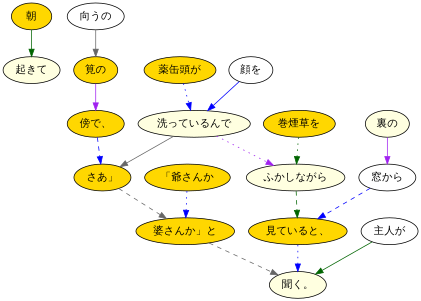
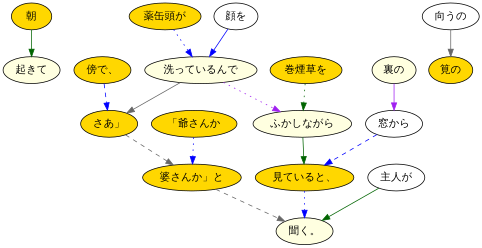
edge "筧の" -> "傍で、": removed
edge "ふかしながら" -> "見ていると、": style dashed -> solid
